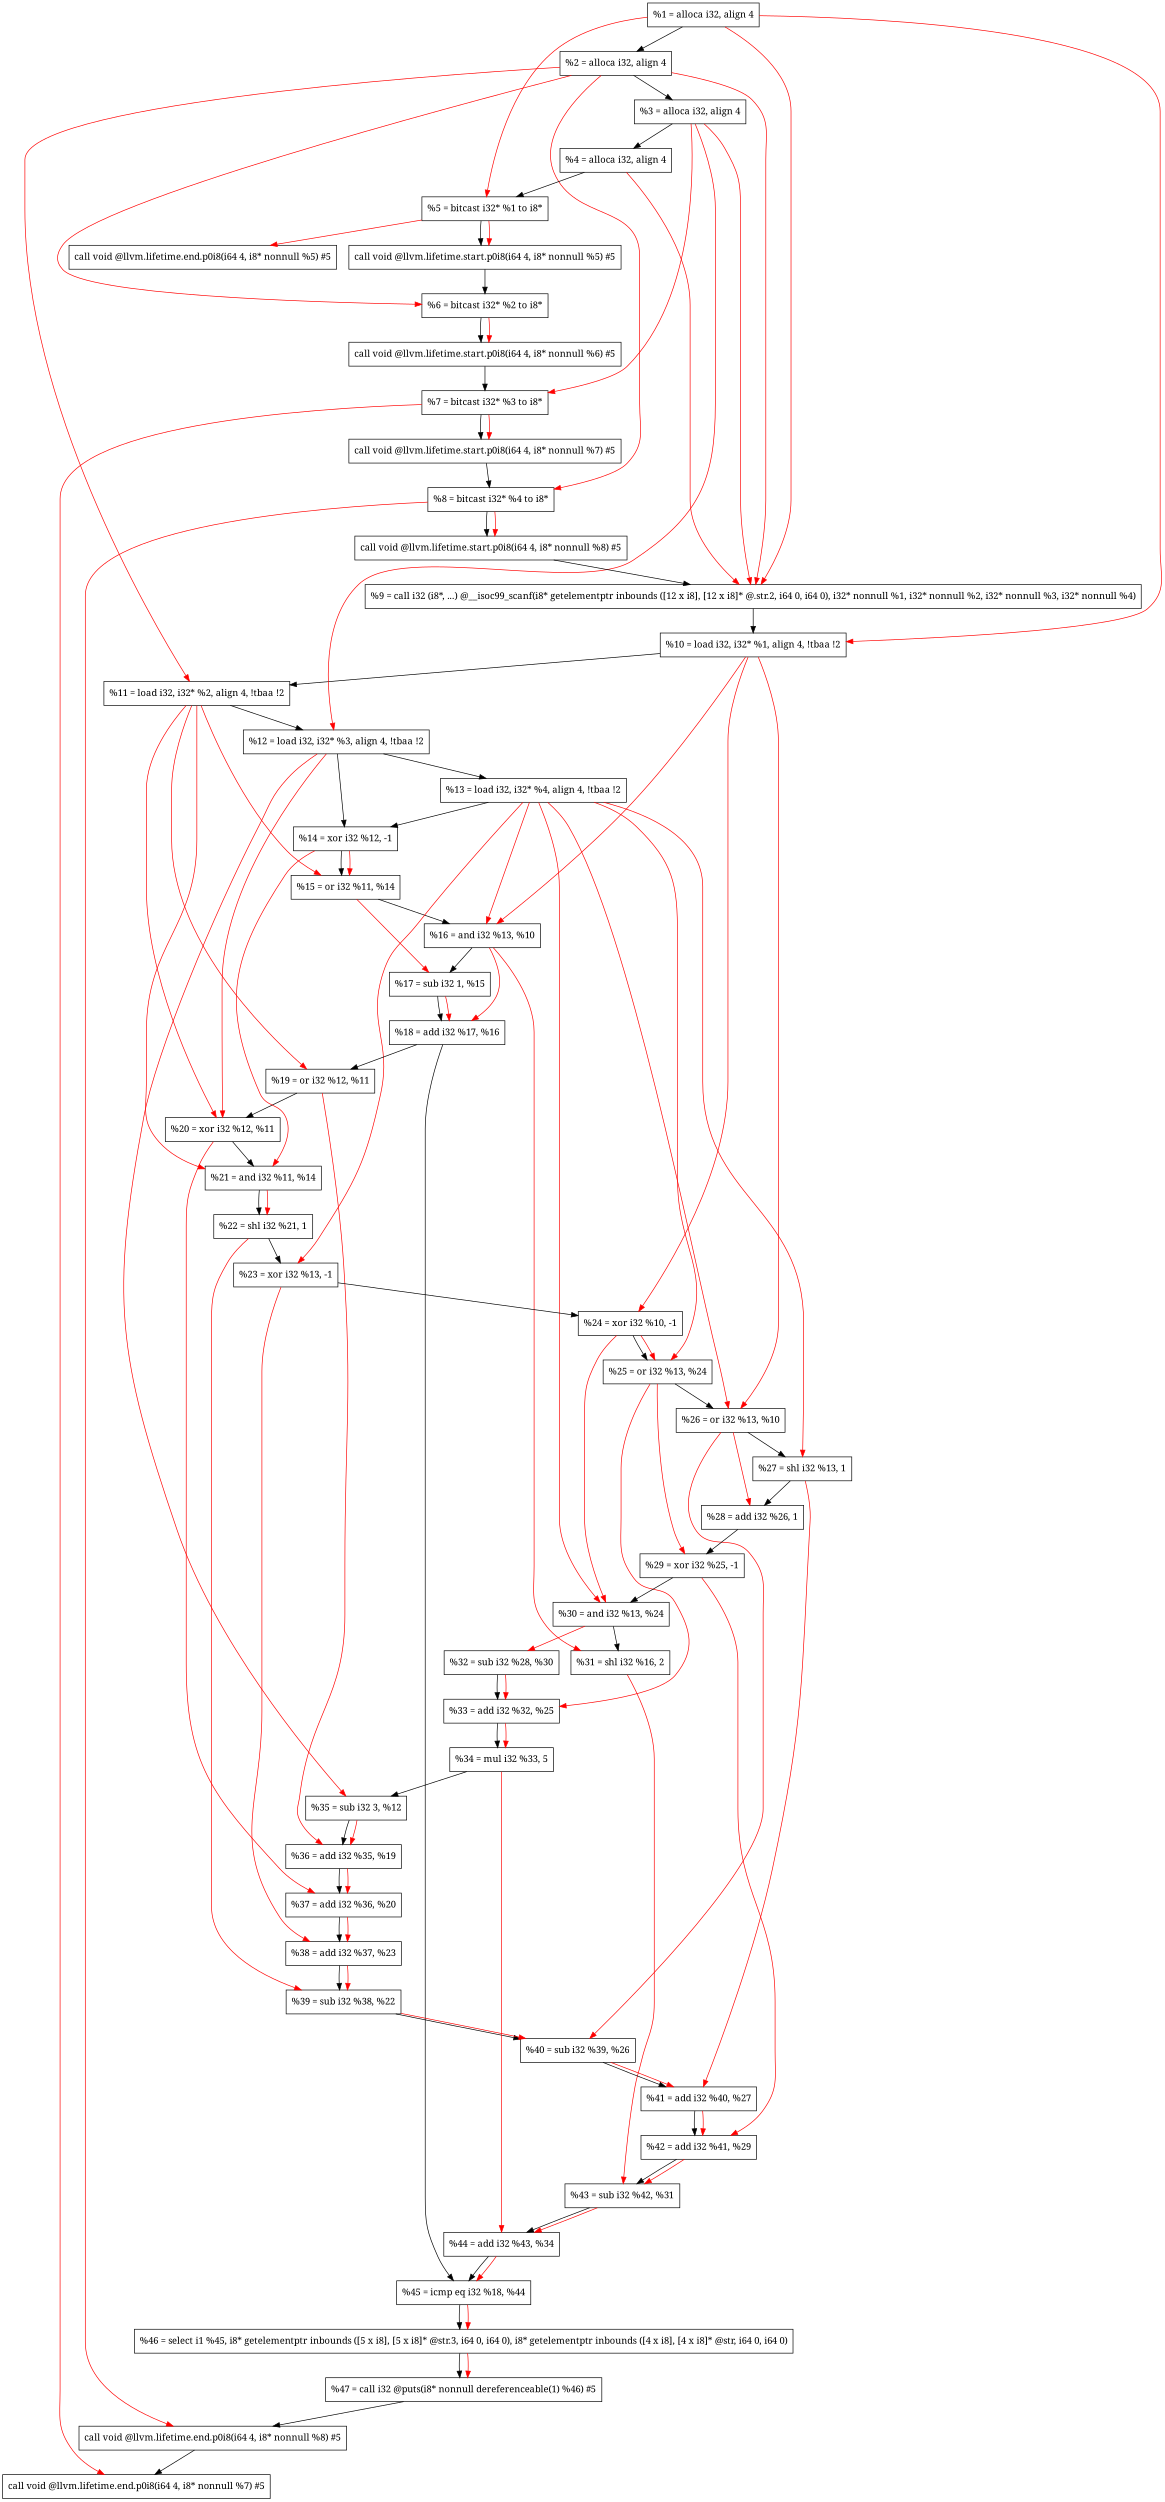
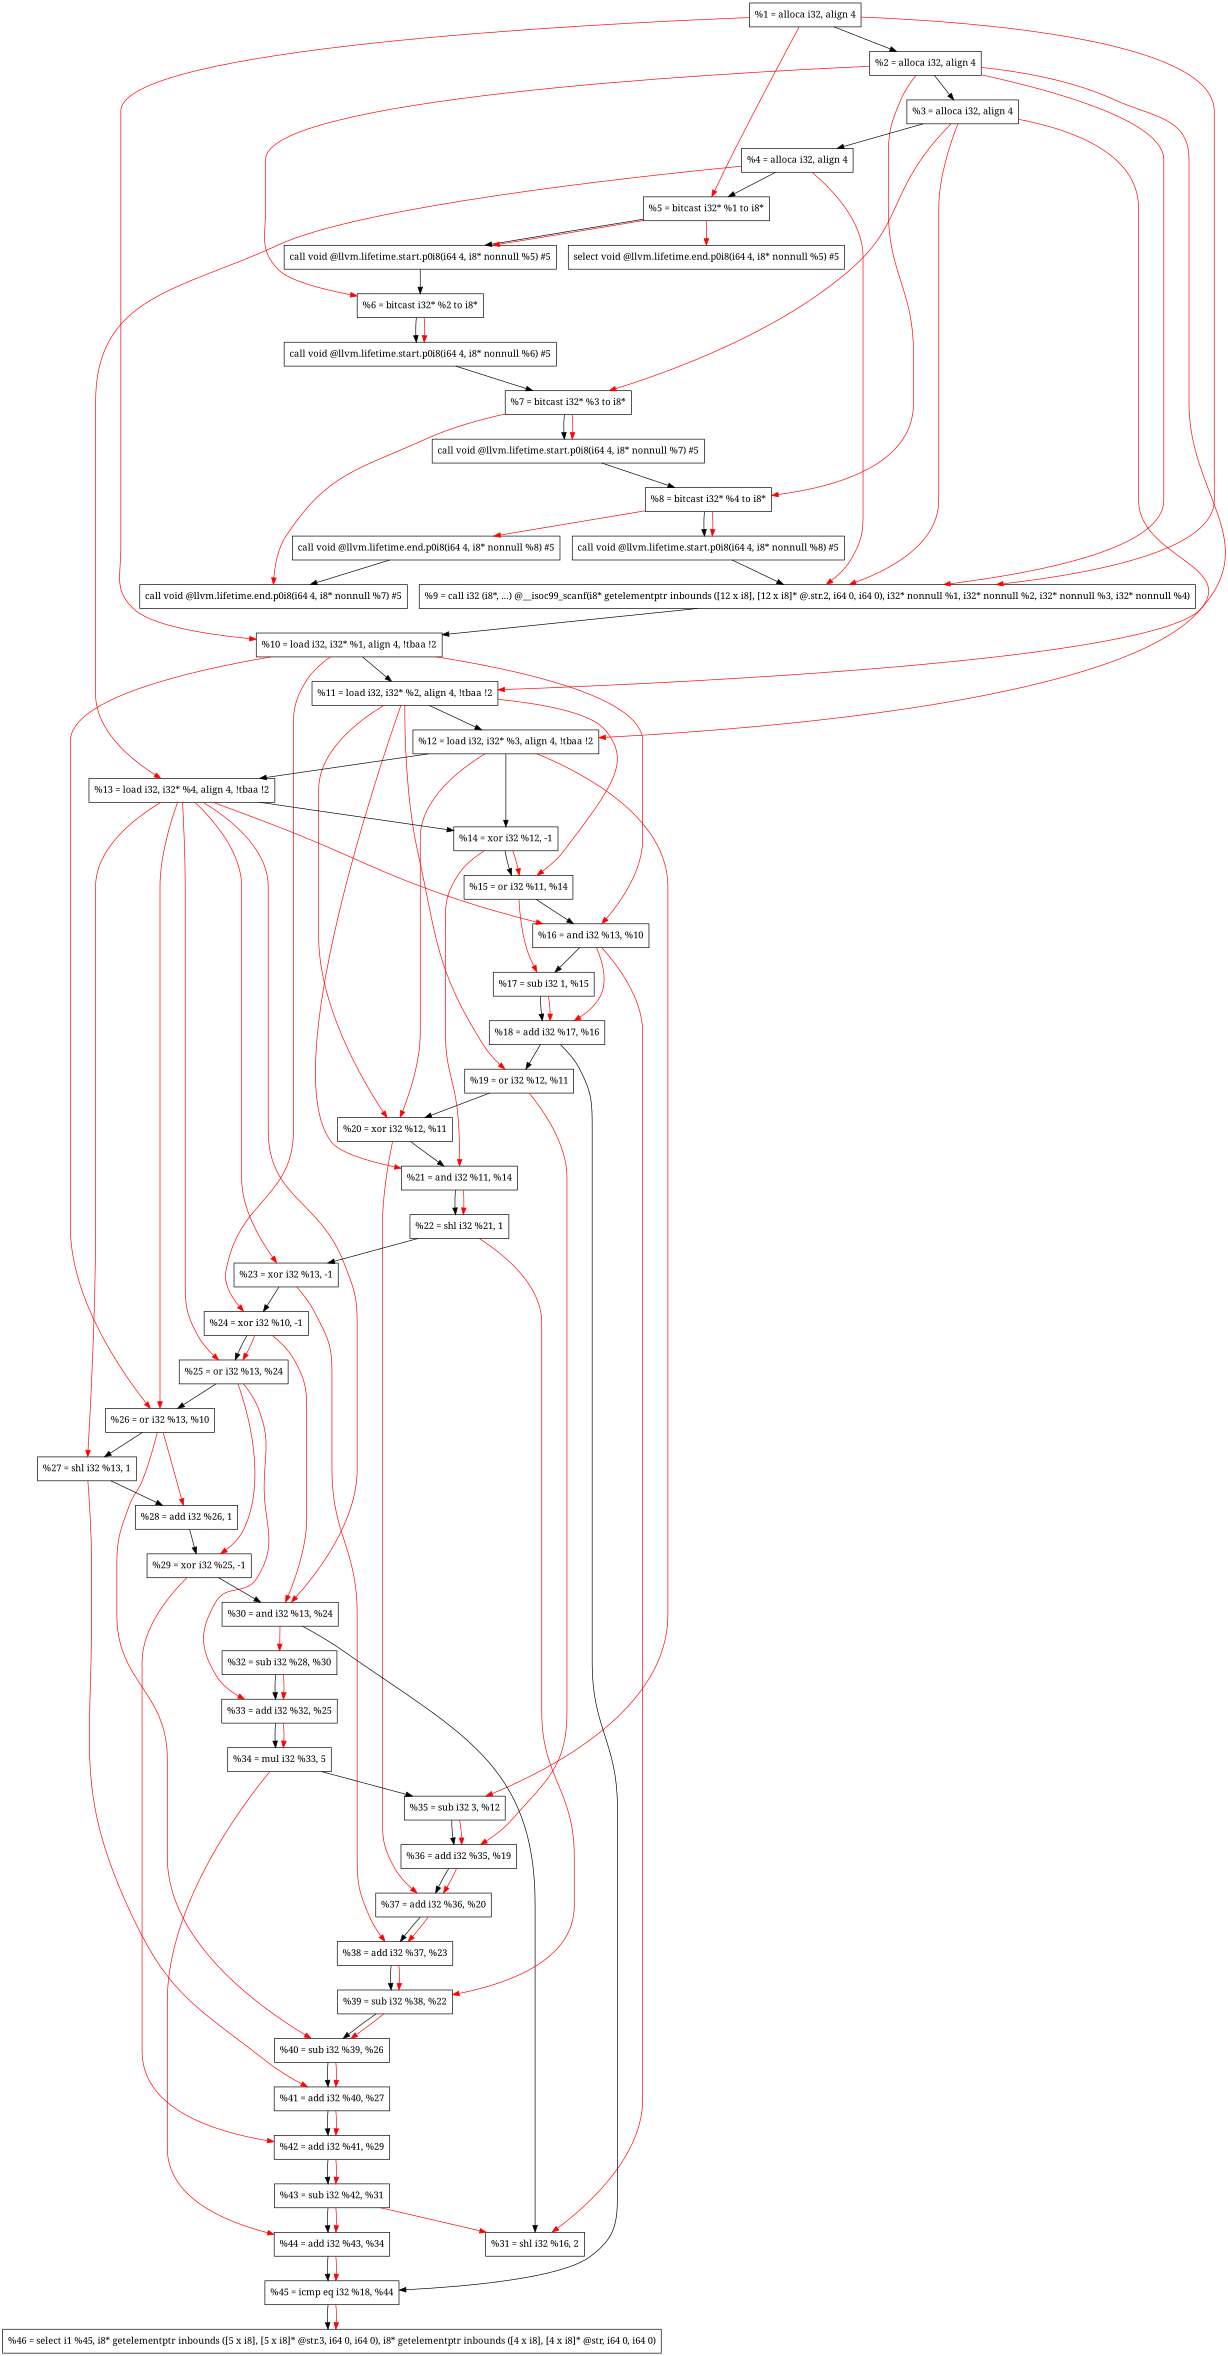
node "call void @llvm.lifetime.end.p0i8(i64 4, i8* nonnull %5) #5": label "call void @llvm.lifetime.end.p0i8(i64 4, i8* nonnull %5) #5" -> "select void @llvm.lifetime.end.p0i8(i64 4, i8* nonnull %5) #5"
edge "%4 = alloca i32, align 4" -> "%13 = load i32, i32* %4, align 4, !tbaa !2": added
edge "%31 = shl i32 %16, 2" -> "%43 = sub i32 %42, %31": reversed
node "%47 = call i32 @puts(i8* nonnull dereferenceable(1) %46) #5": removed
